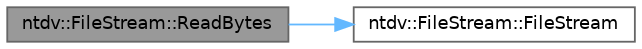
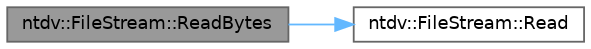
node "ntdv::FileStream::FileStream": label "ntdv::FileStream::FileStream" -> "ntdv::FileStream::Read"
